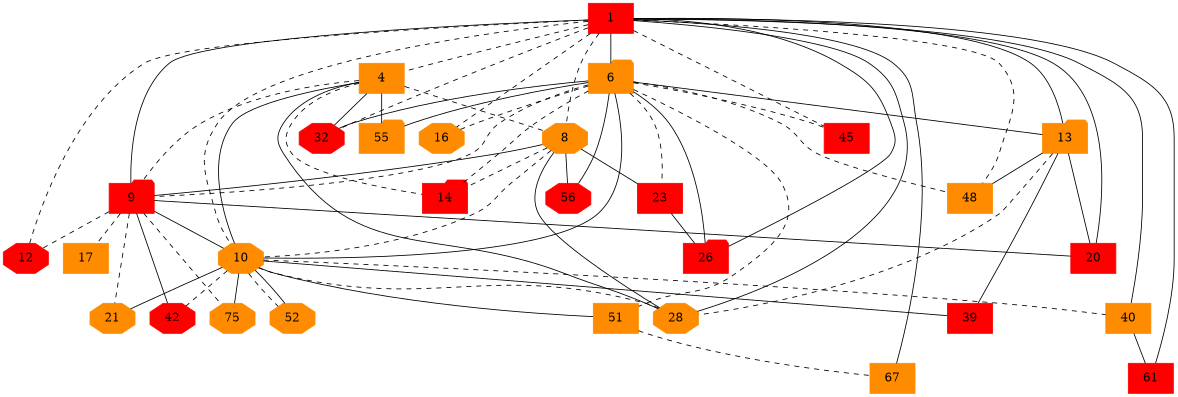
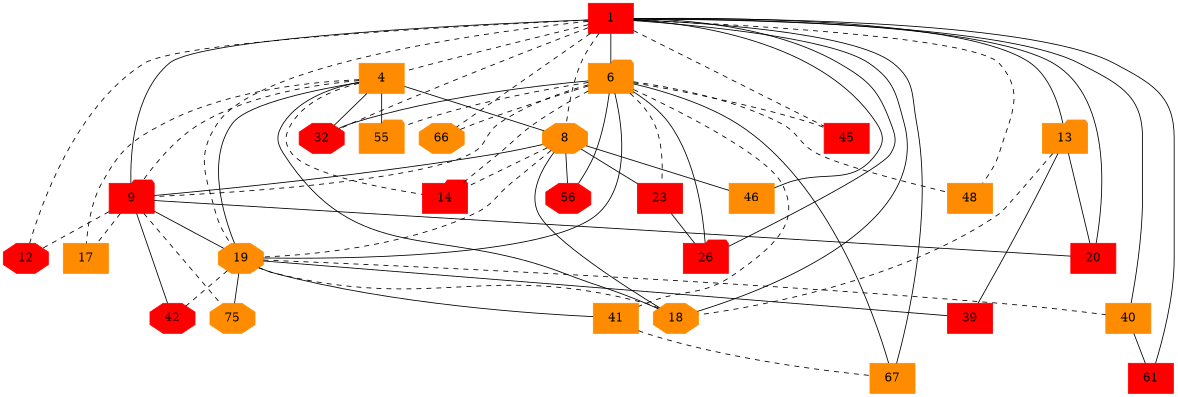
edge "6" -- "55": style solid -> dashed
edge "6" -- "13": now "6" -- "67"
edge "4" -- "17": added
edge "4" -- "8": style dashed -> solid
node "16": label "16" -> "66"
edge "13" -- "48": removed
node "46": added
node "10": label "10" -> "19"
node "21": removed
node "52": removed
node "51": label "51" -> "41"
node "28": label "28" -> "18"
